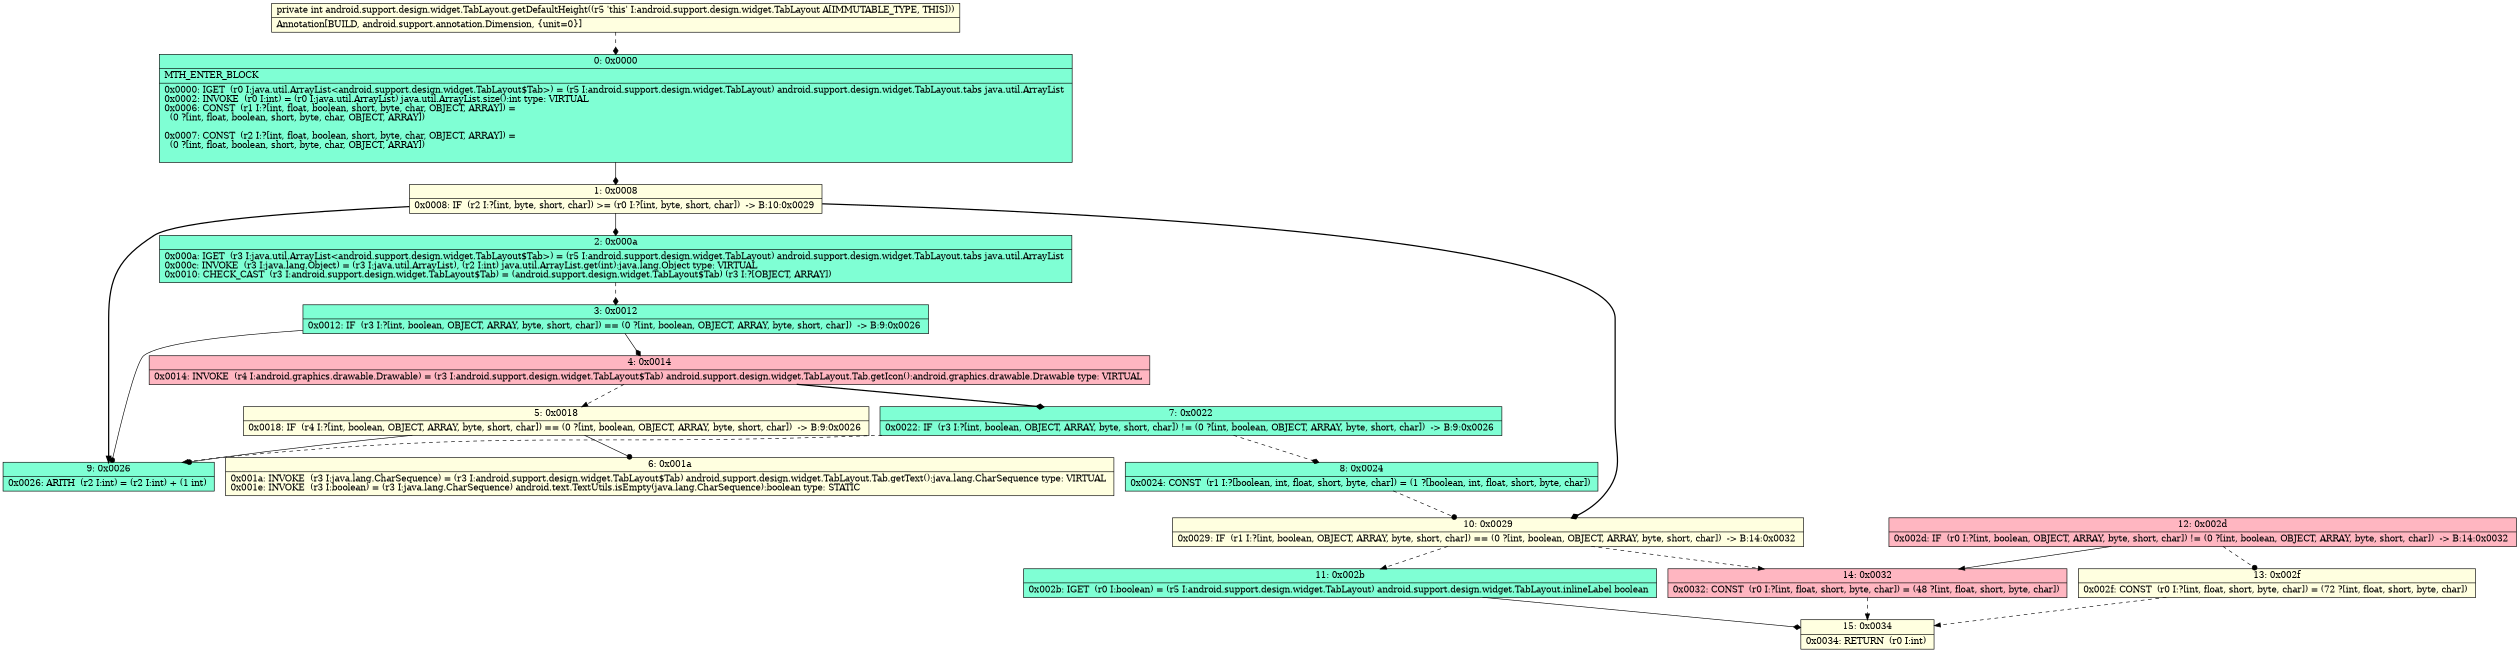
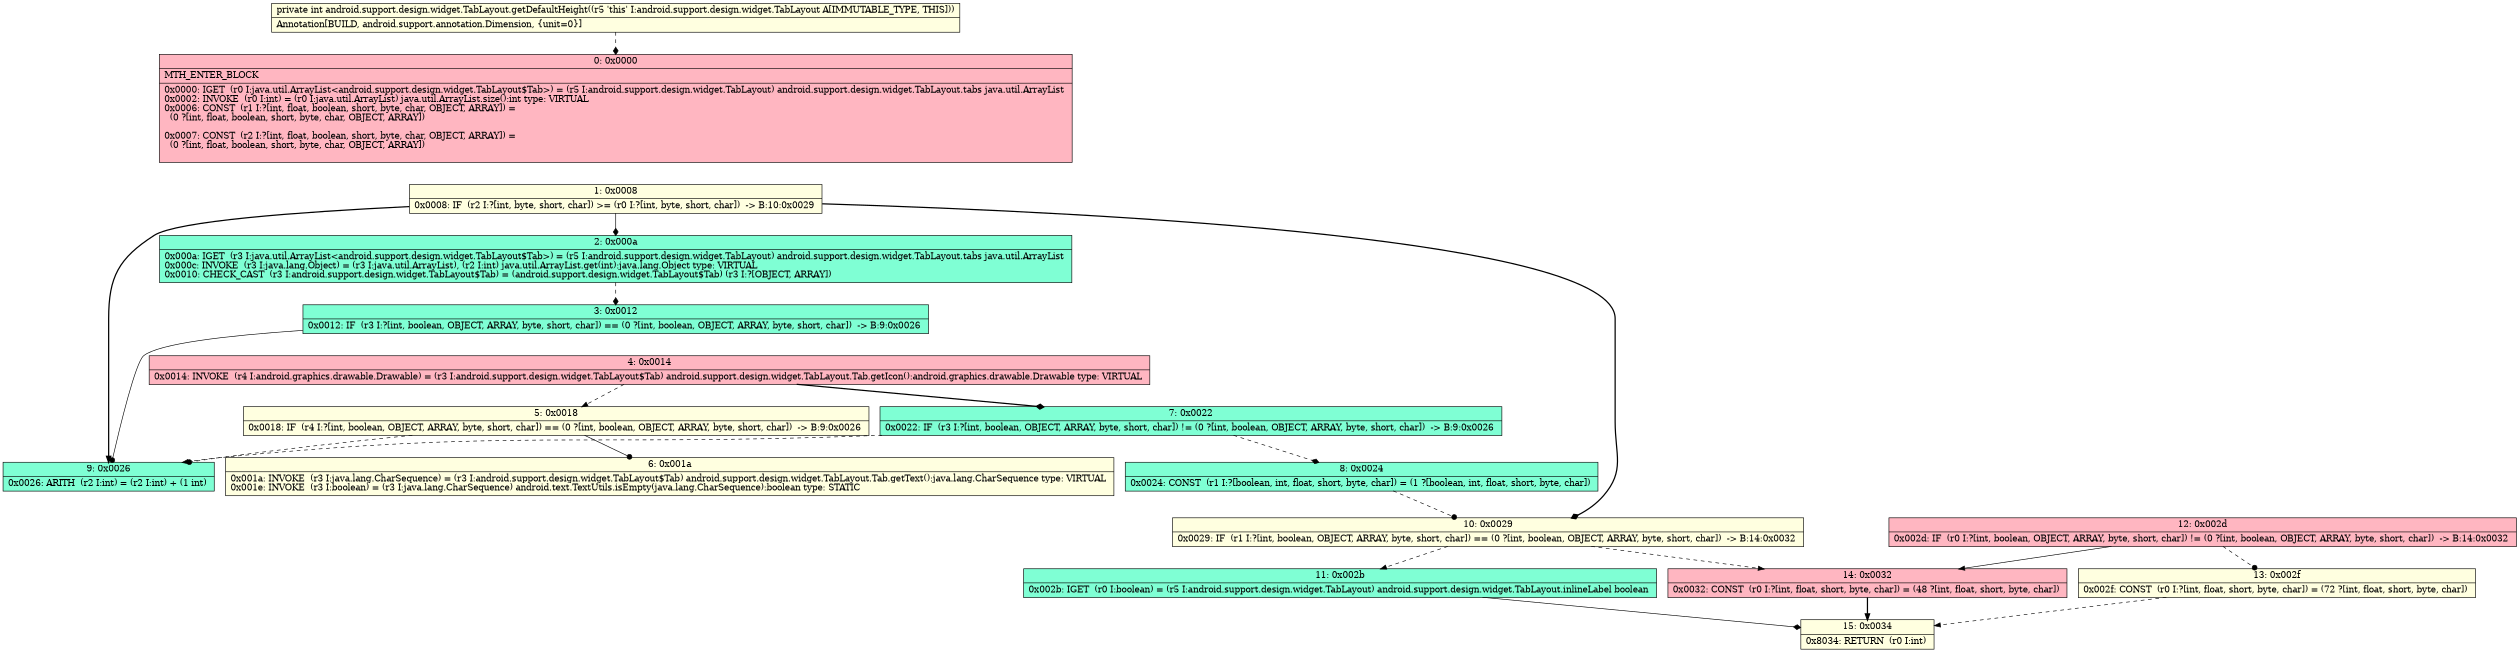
node "0: 0x0000": fillcolor aquamarine -> lightpink
edge "0: 0x0000" -> "1: 0x0008": removed
edge "3: 0x0012" -> "4: 0x0014": removed
edge "5: 0x0018" -> "9: 0x0026": style solid -> dashed
edge "14: 0x0032" -> "15: 0x0034": style dashed -> bold
node "15: 0x0034": text "0x0034: RETURN  (r0 I:int)" -> "0x8034: RETURN  (r0 I:int)"
